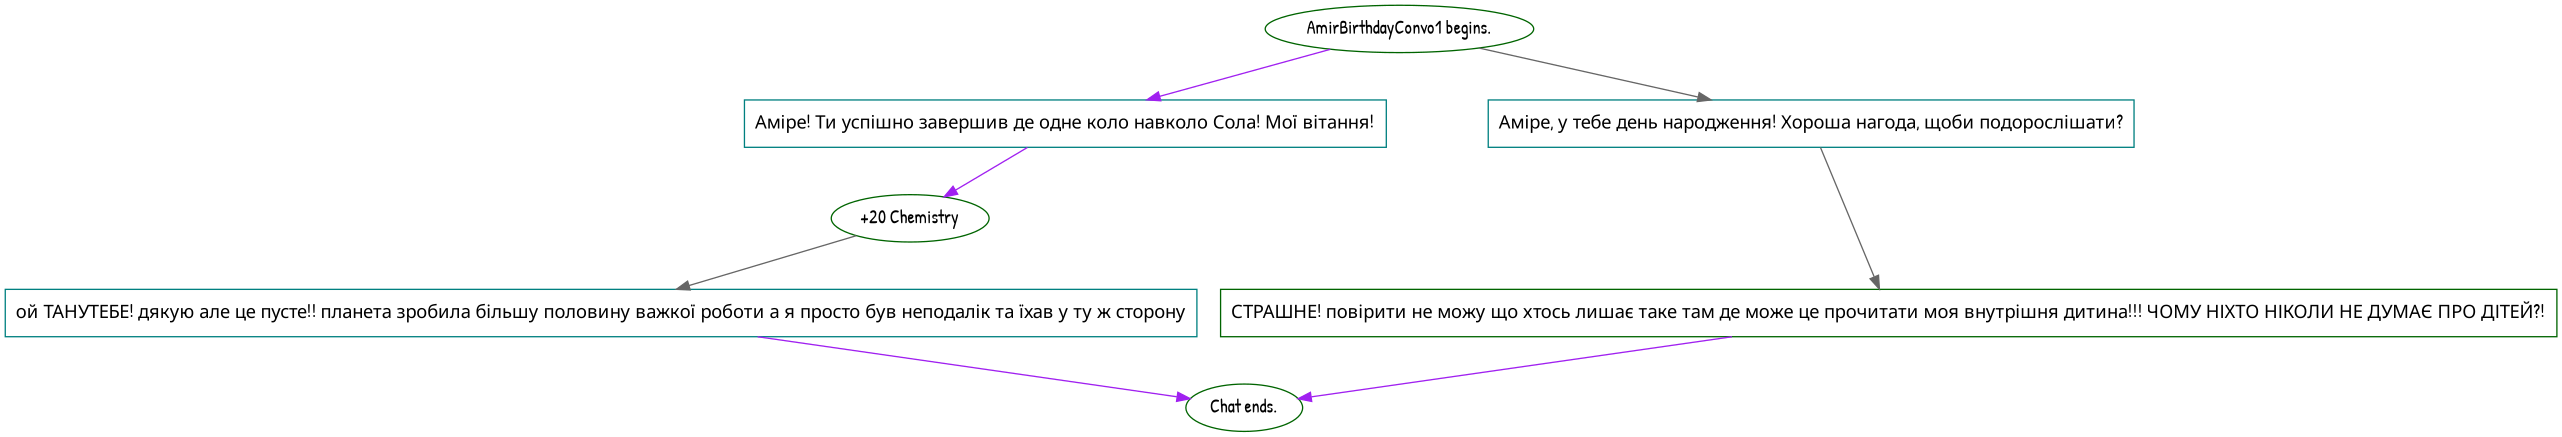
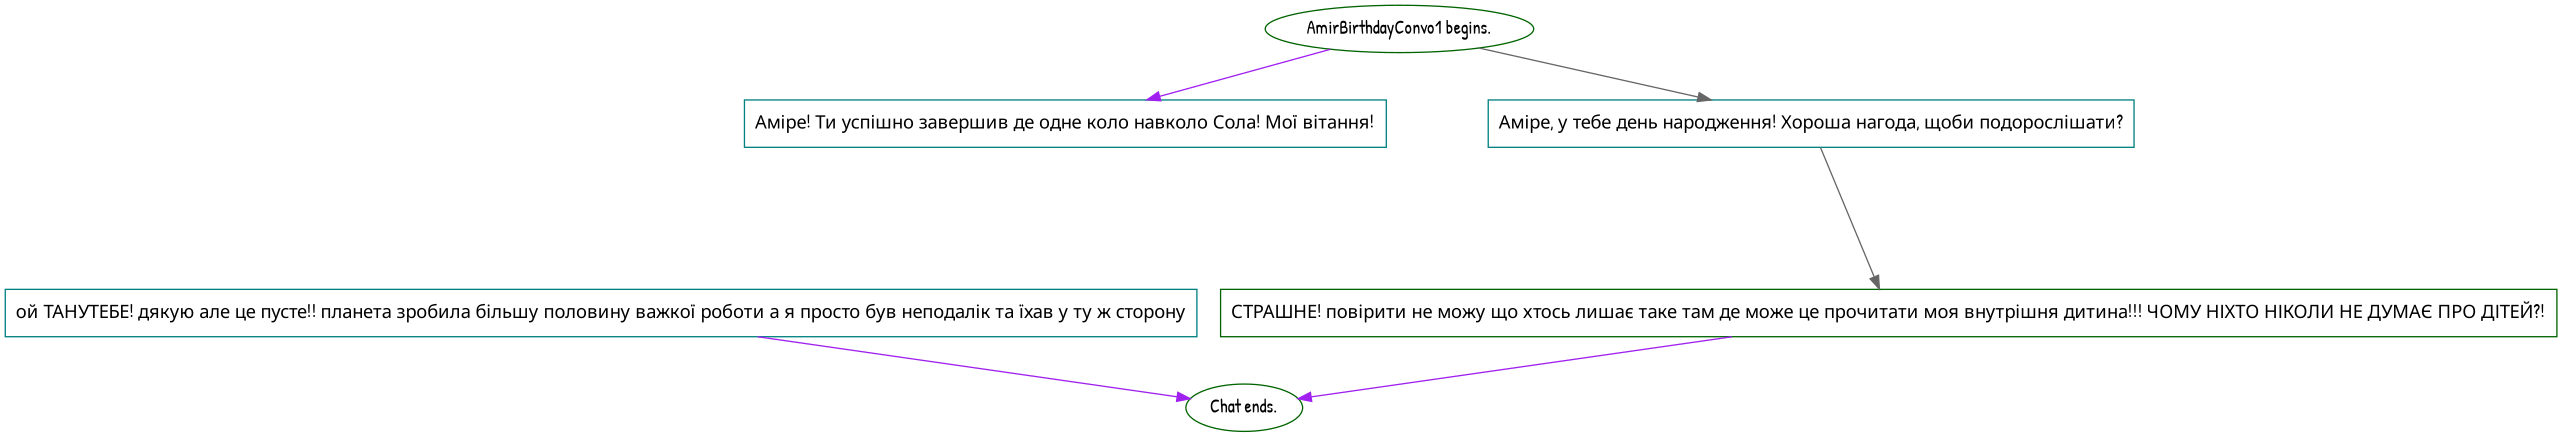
node "+20 Chemistry": removed
